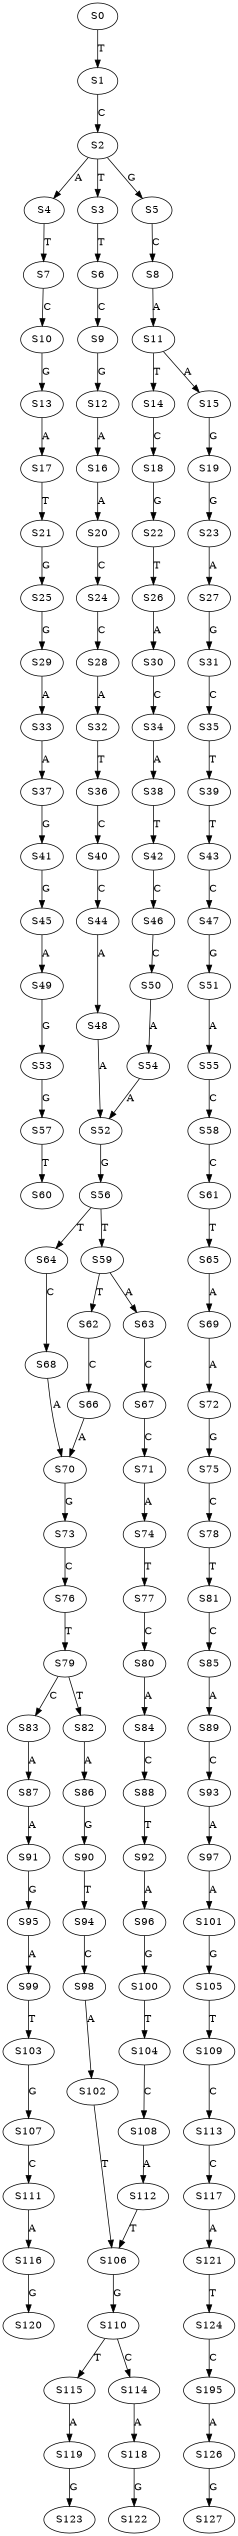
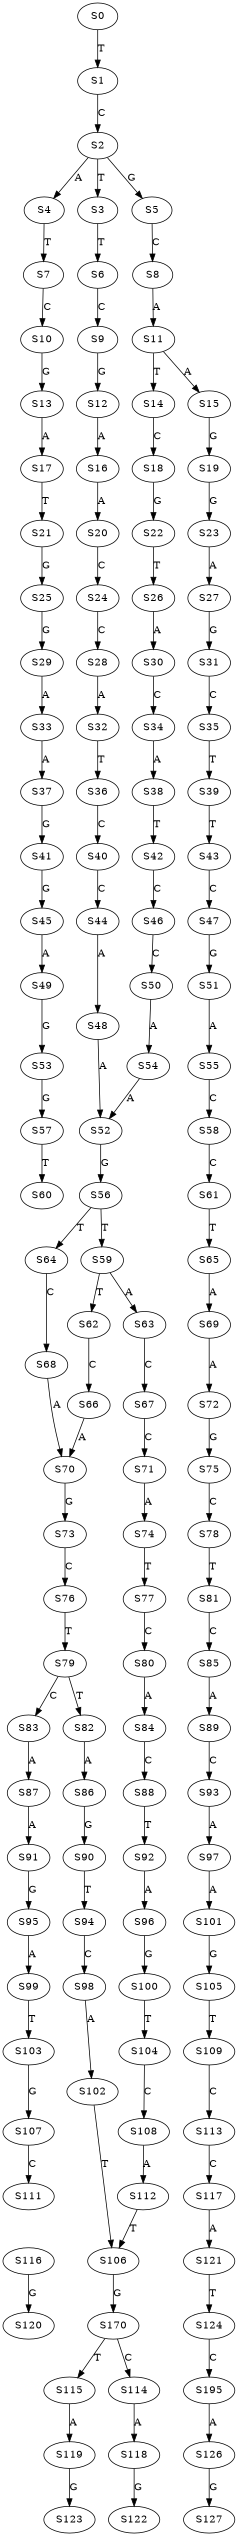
edge "S111" -> "S116": removed, label "A"
node "S110": label "S110" -> "S170"
